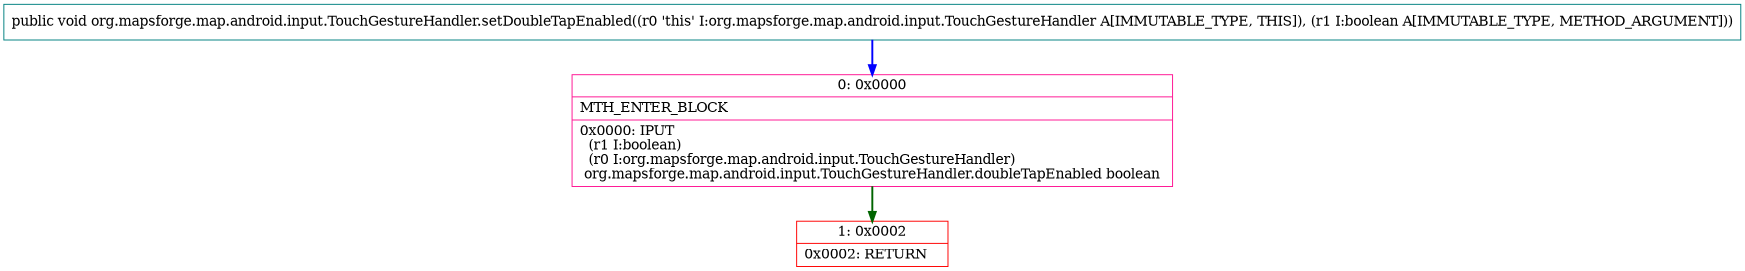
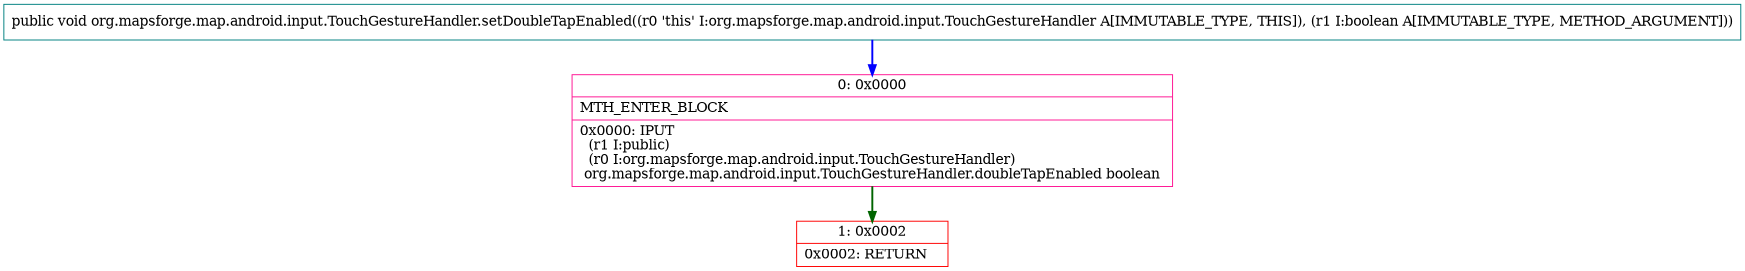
node "0: 0x0000": text "(r1 I:boolean)" -> "(r1 I:public)"
